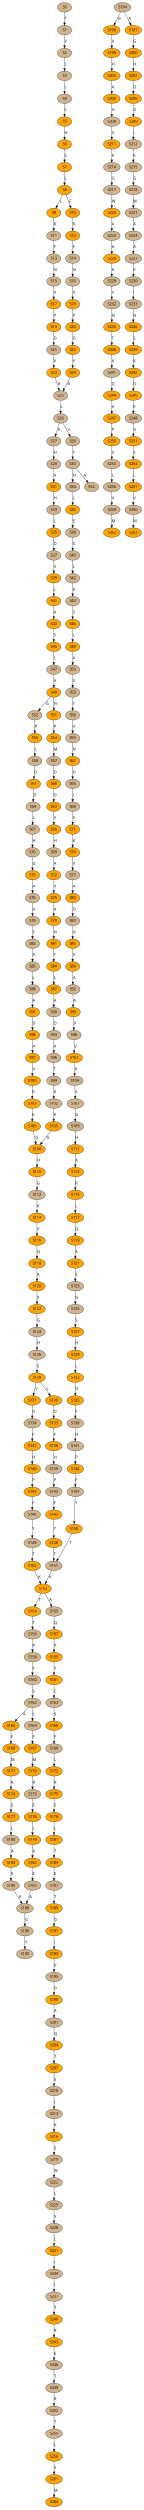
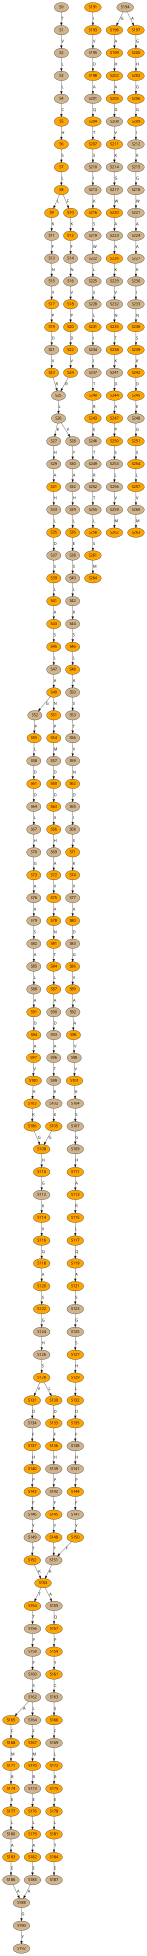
edge "S30" -> "S34": now "S32" -> "S34"
node "S189": removed
